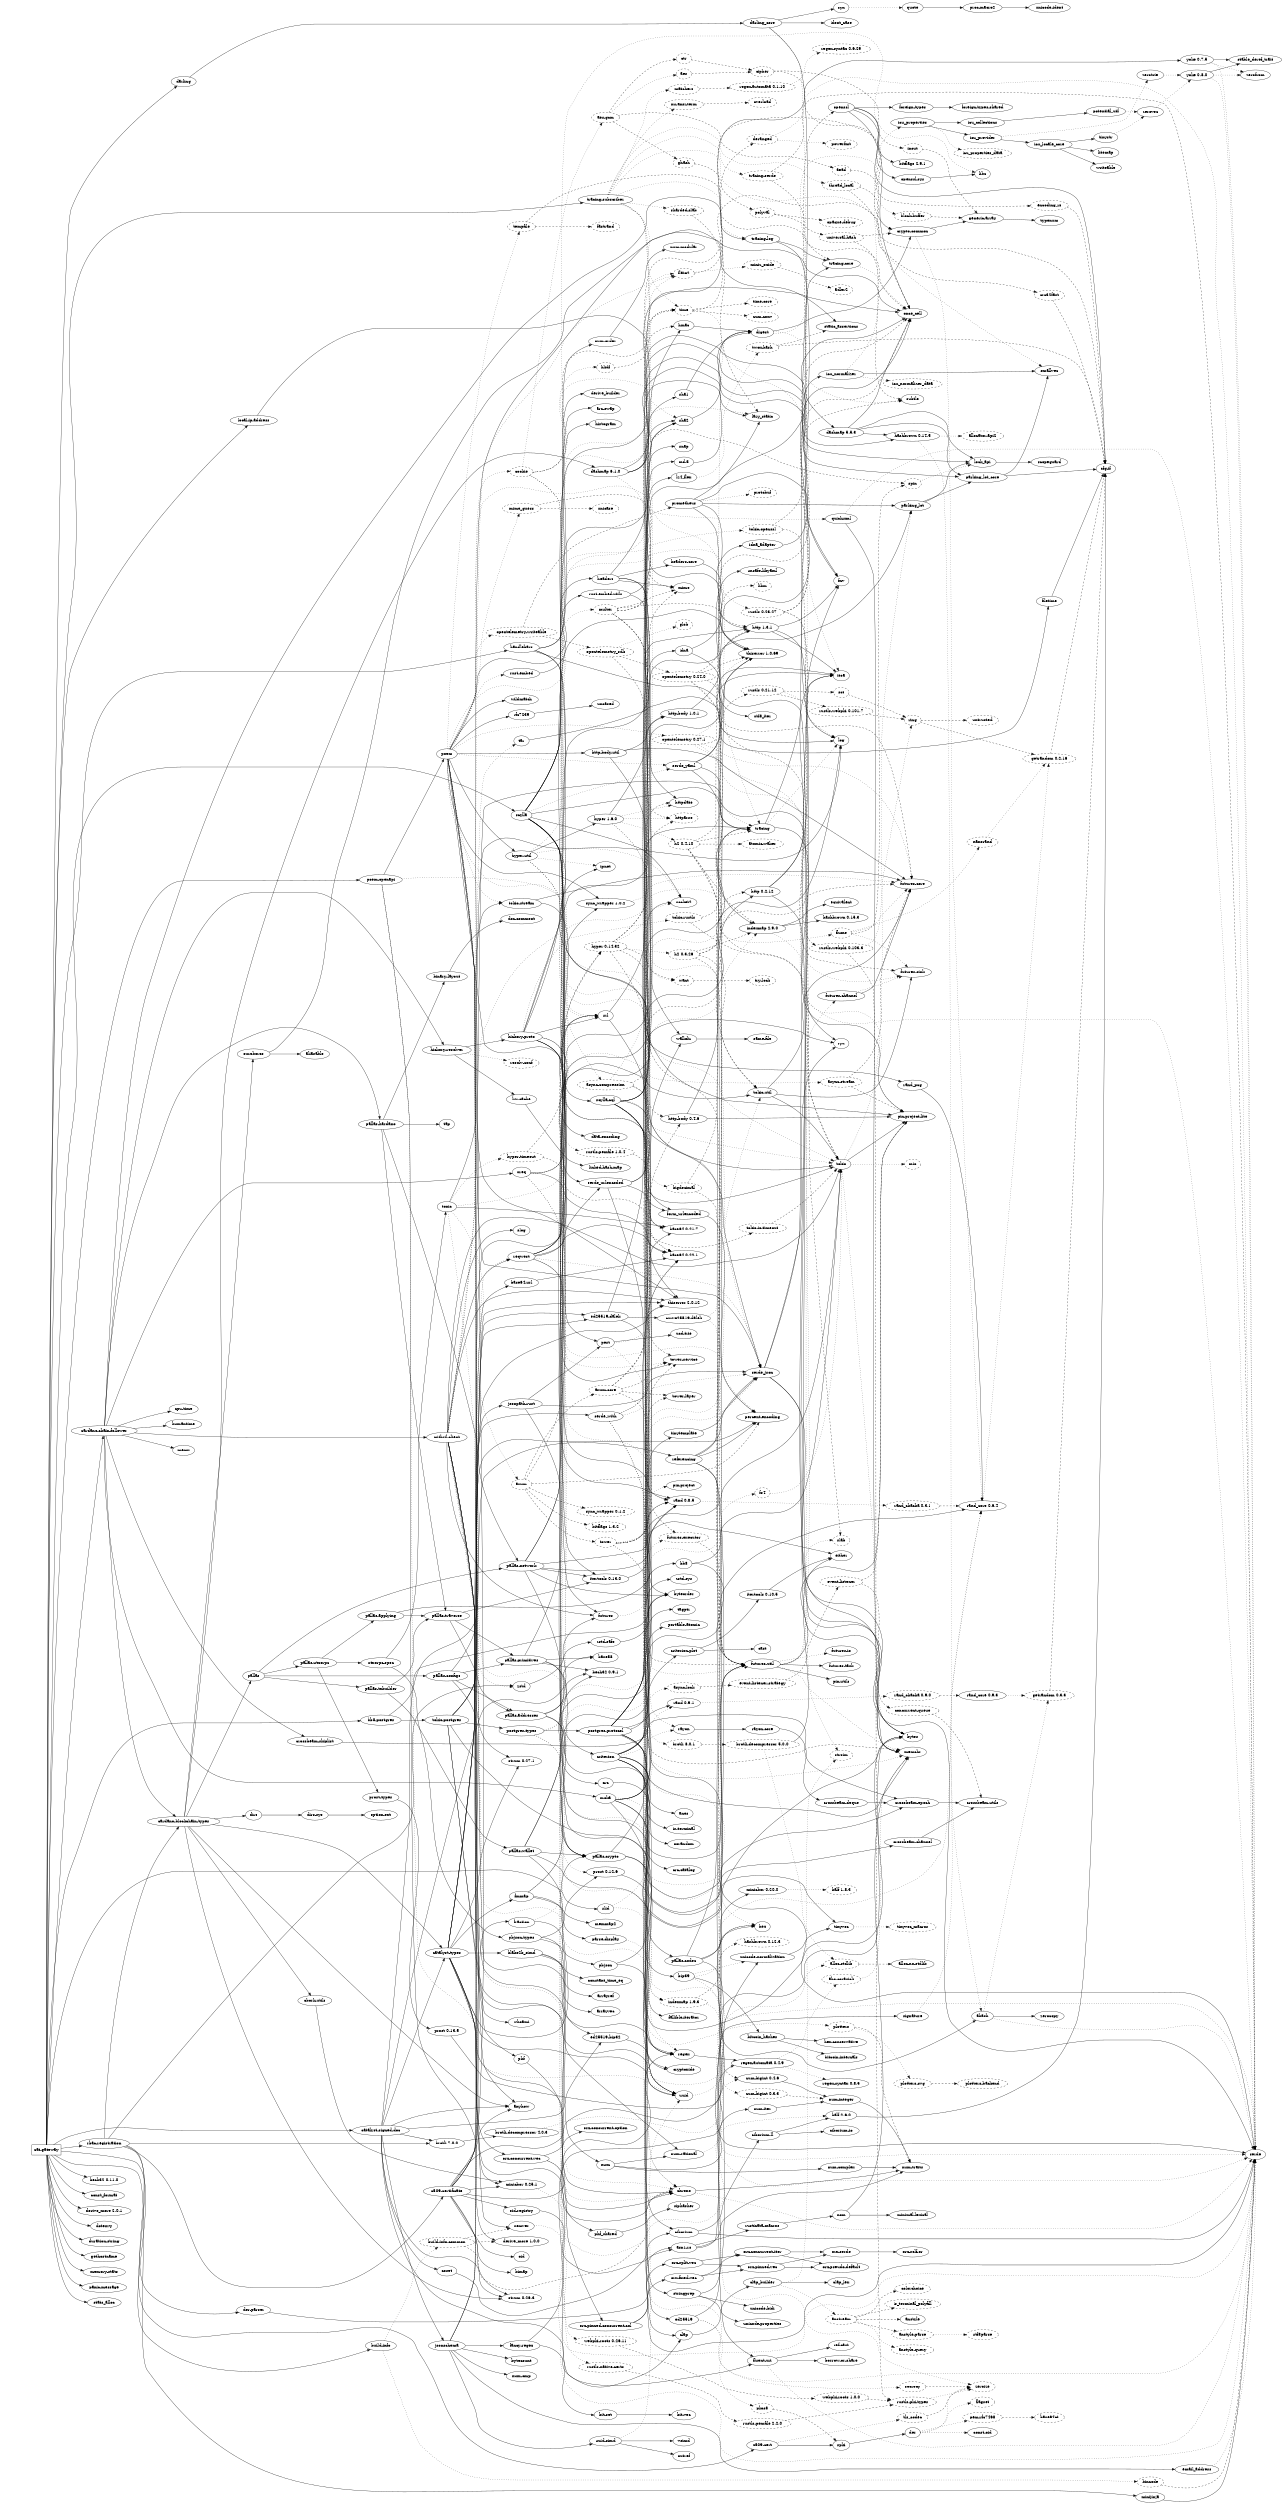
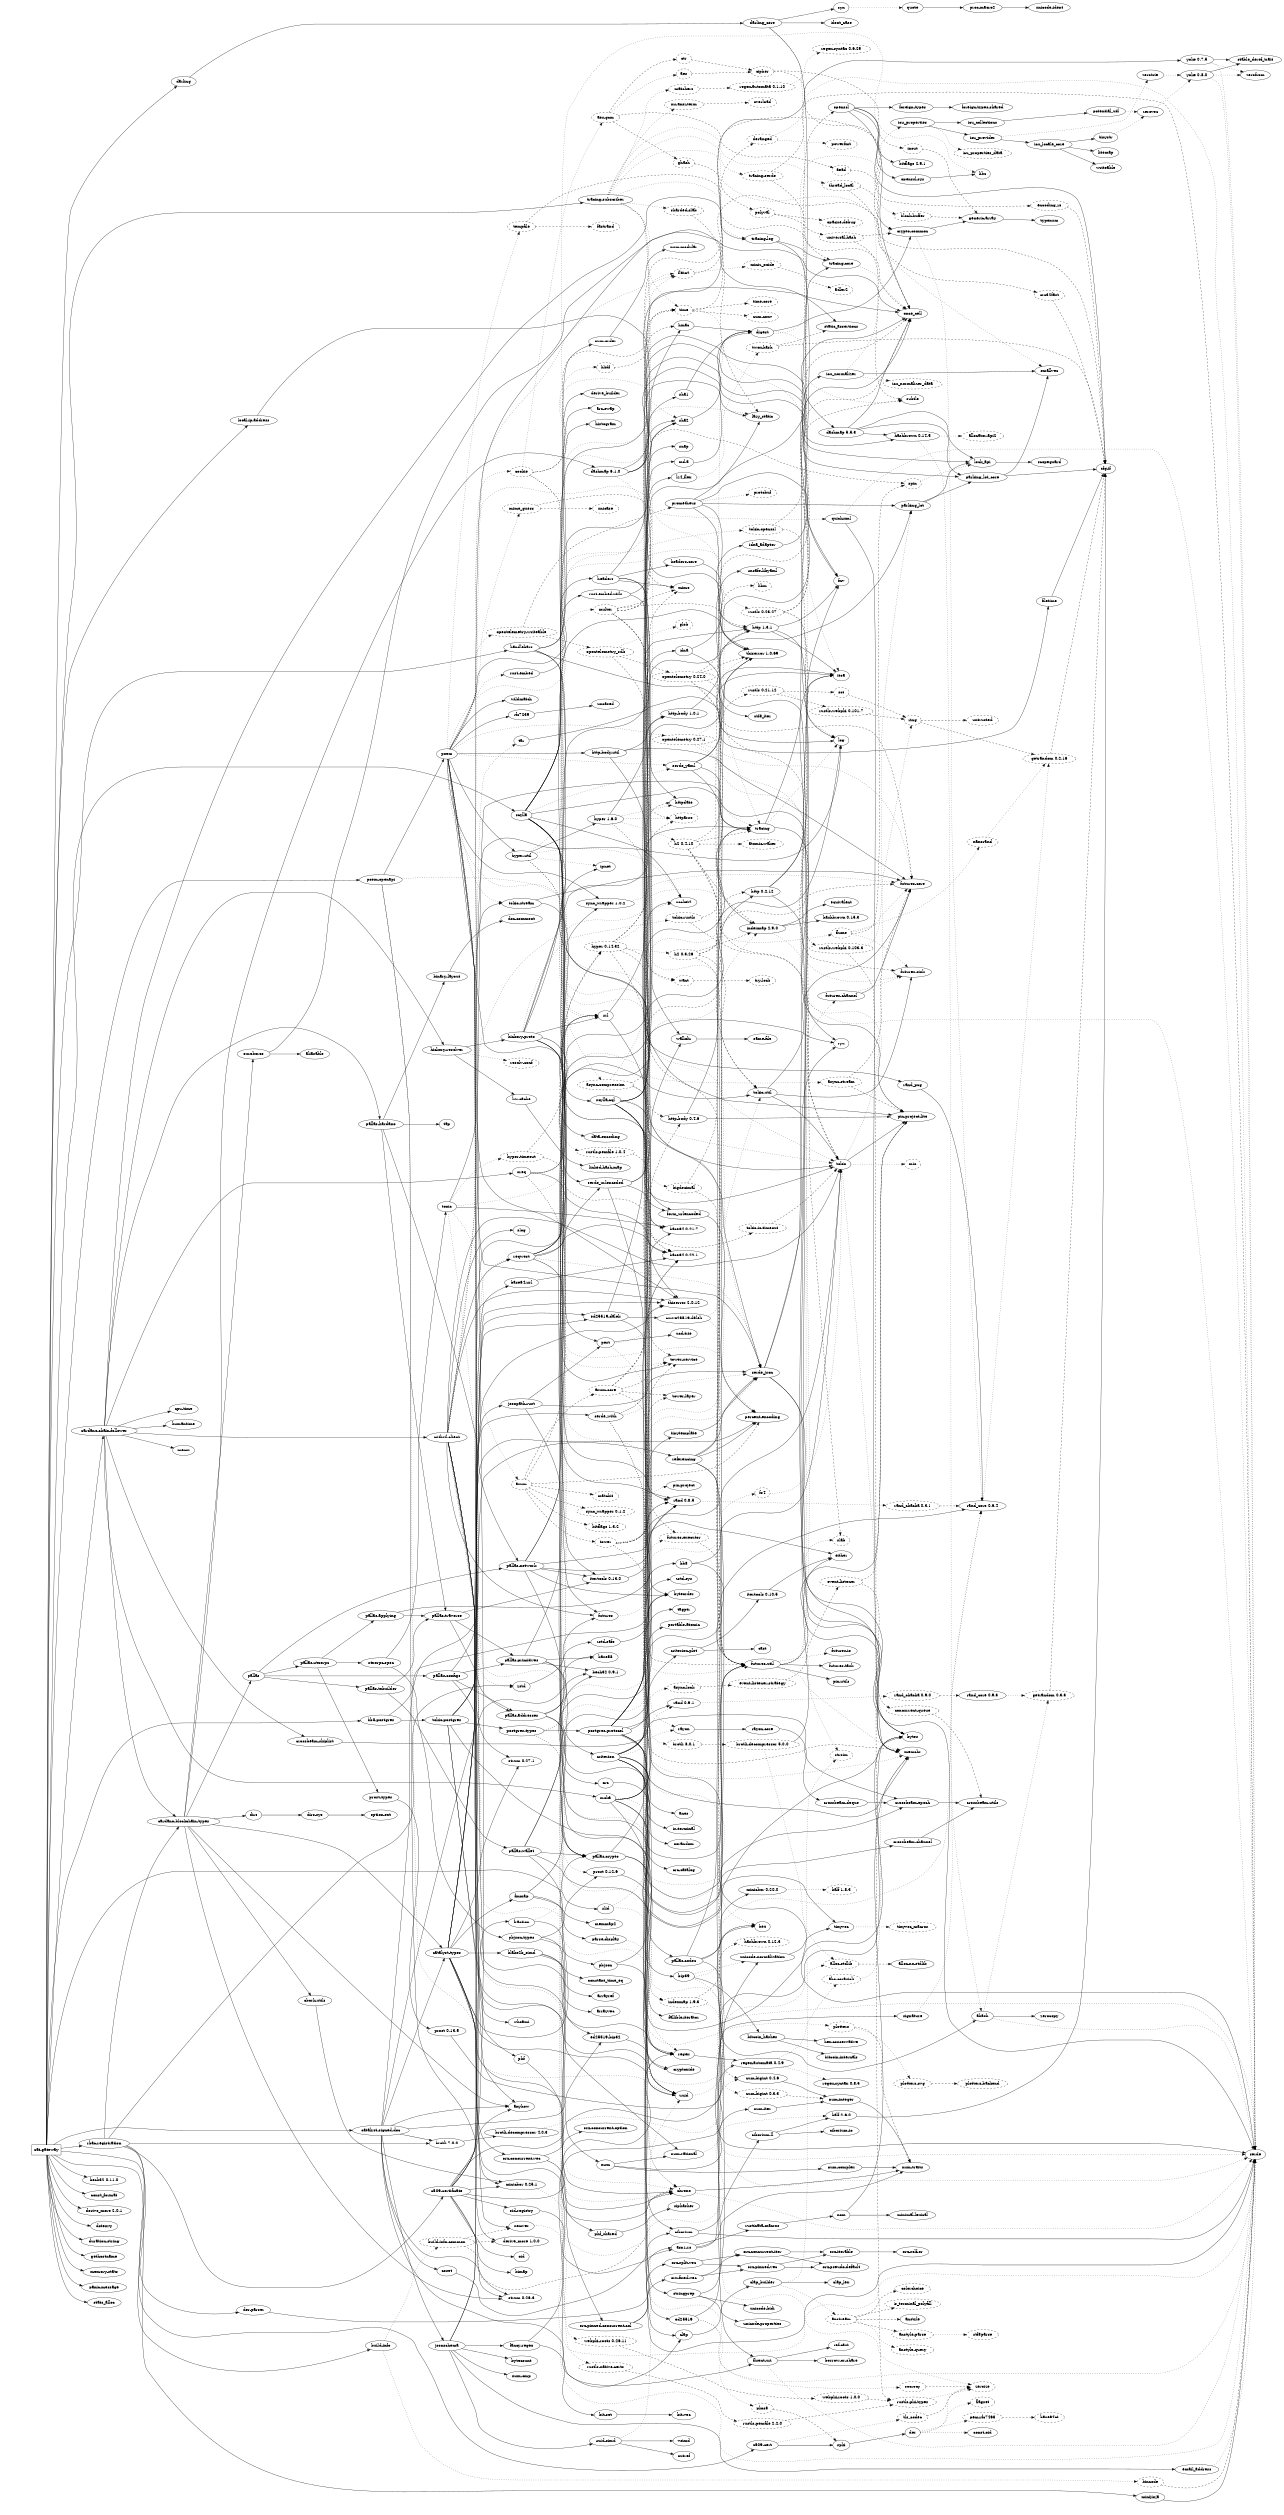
node "matchit": added
node "orx-serde": label "orx-serde" -> "orx-iterable"
